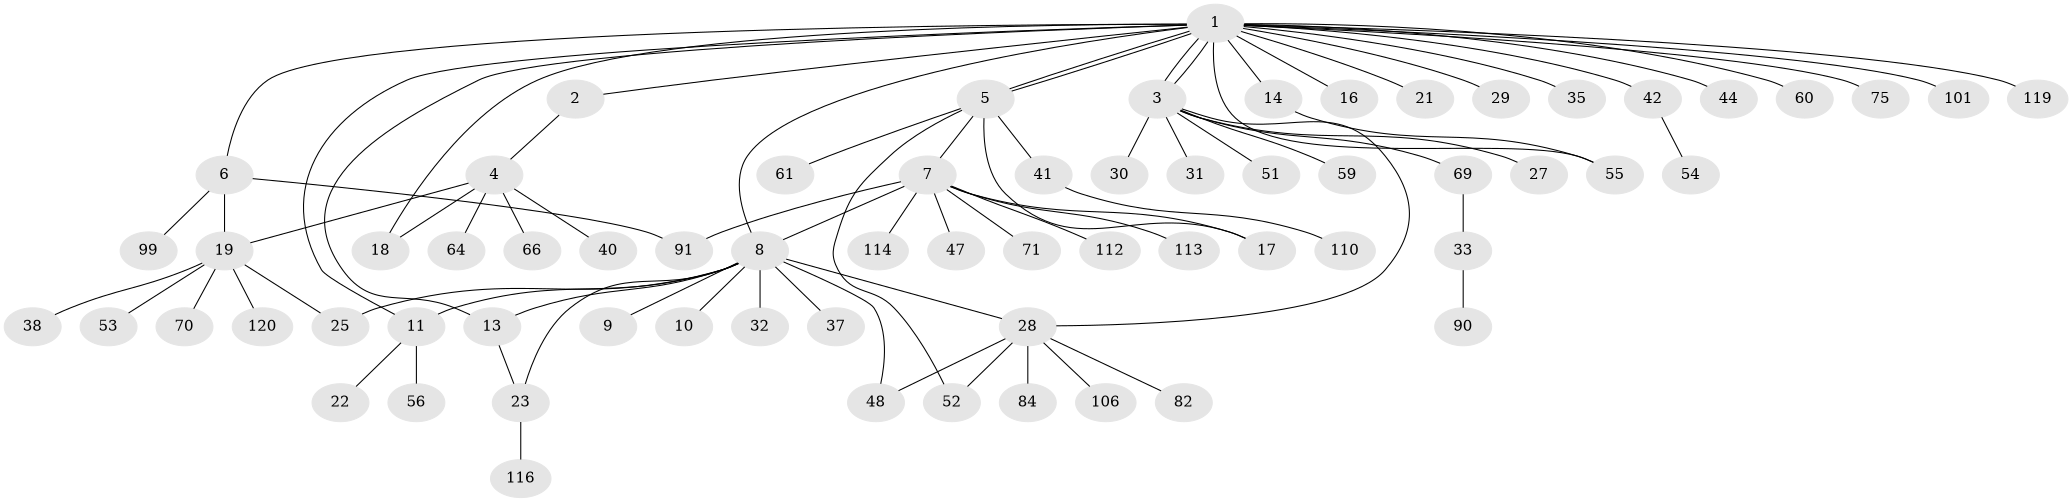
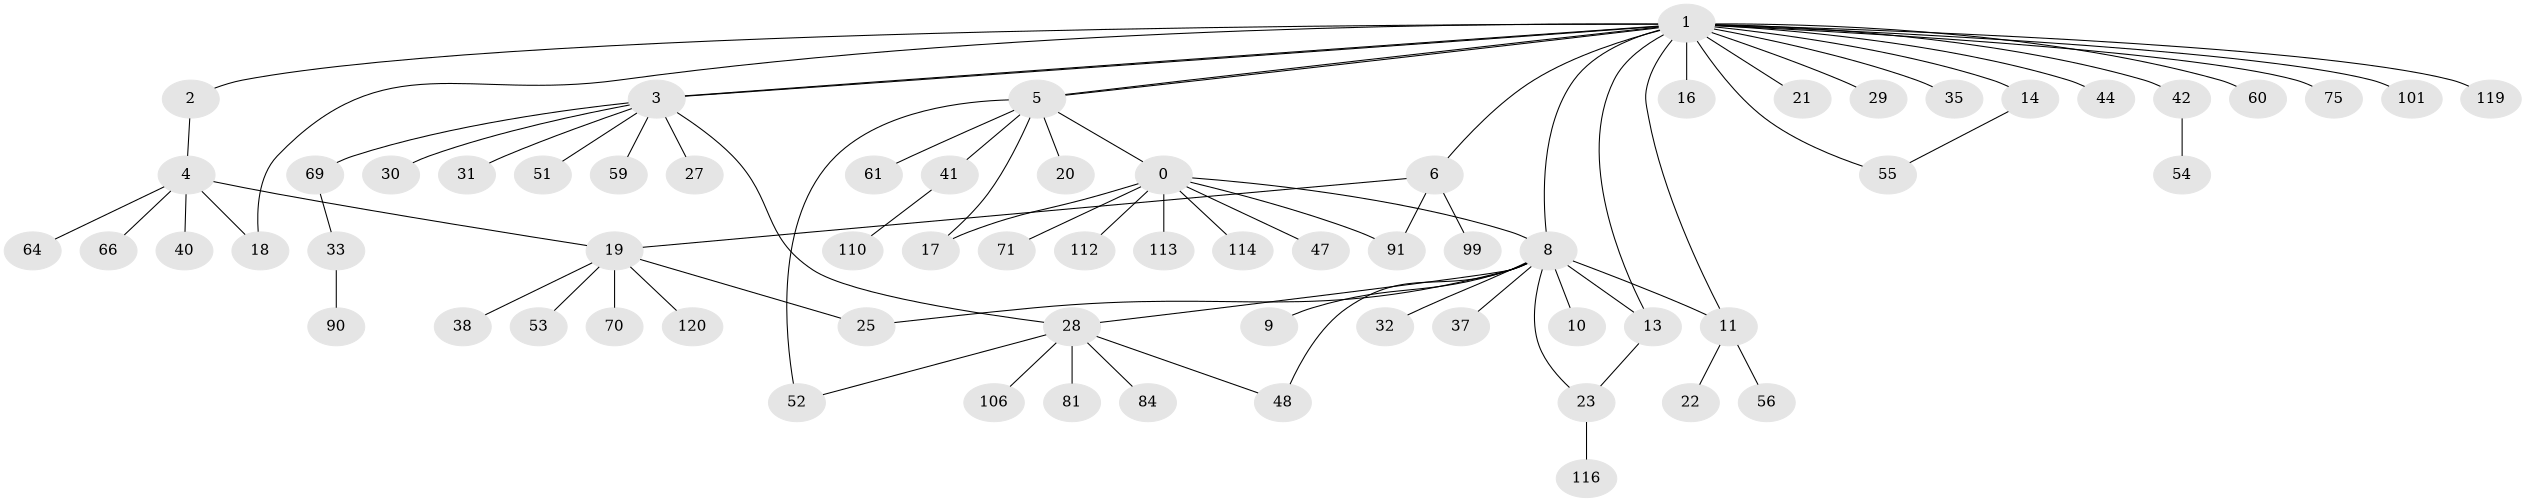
node "7": label "7" -> "0"
node "20": added
node "82": label "82" -> "81"
